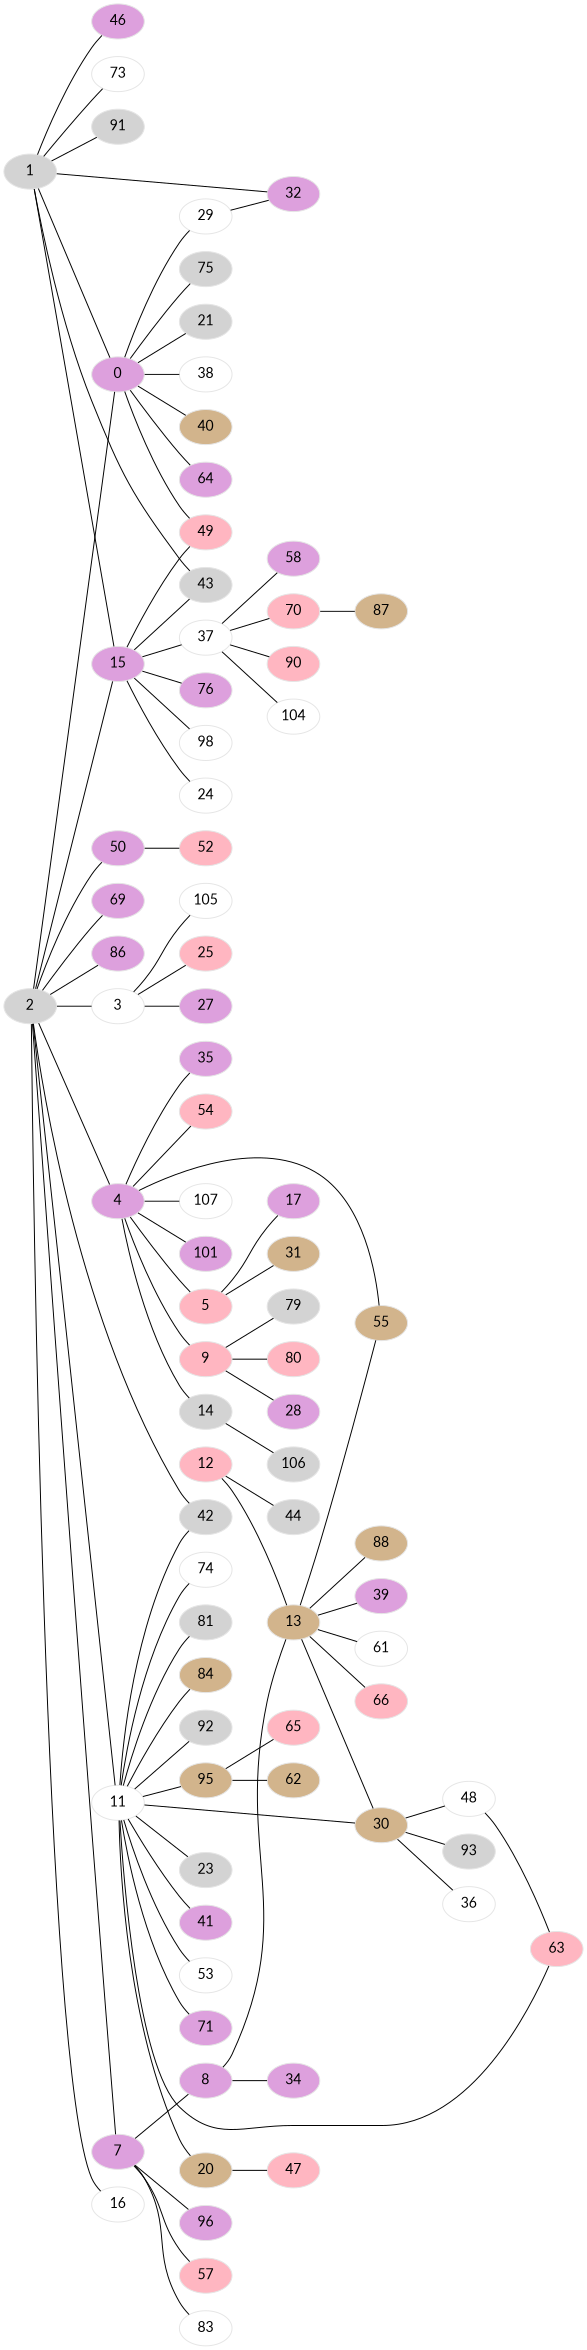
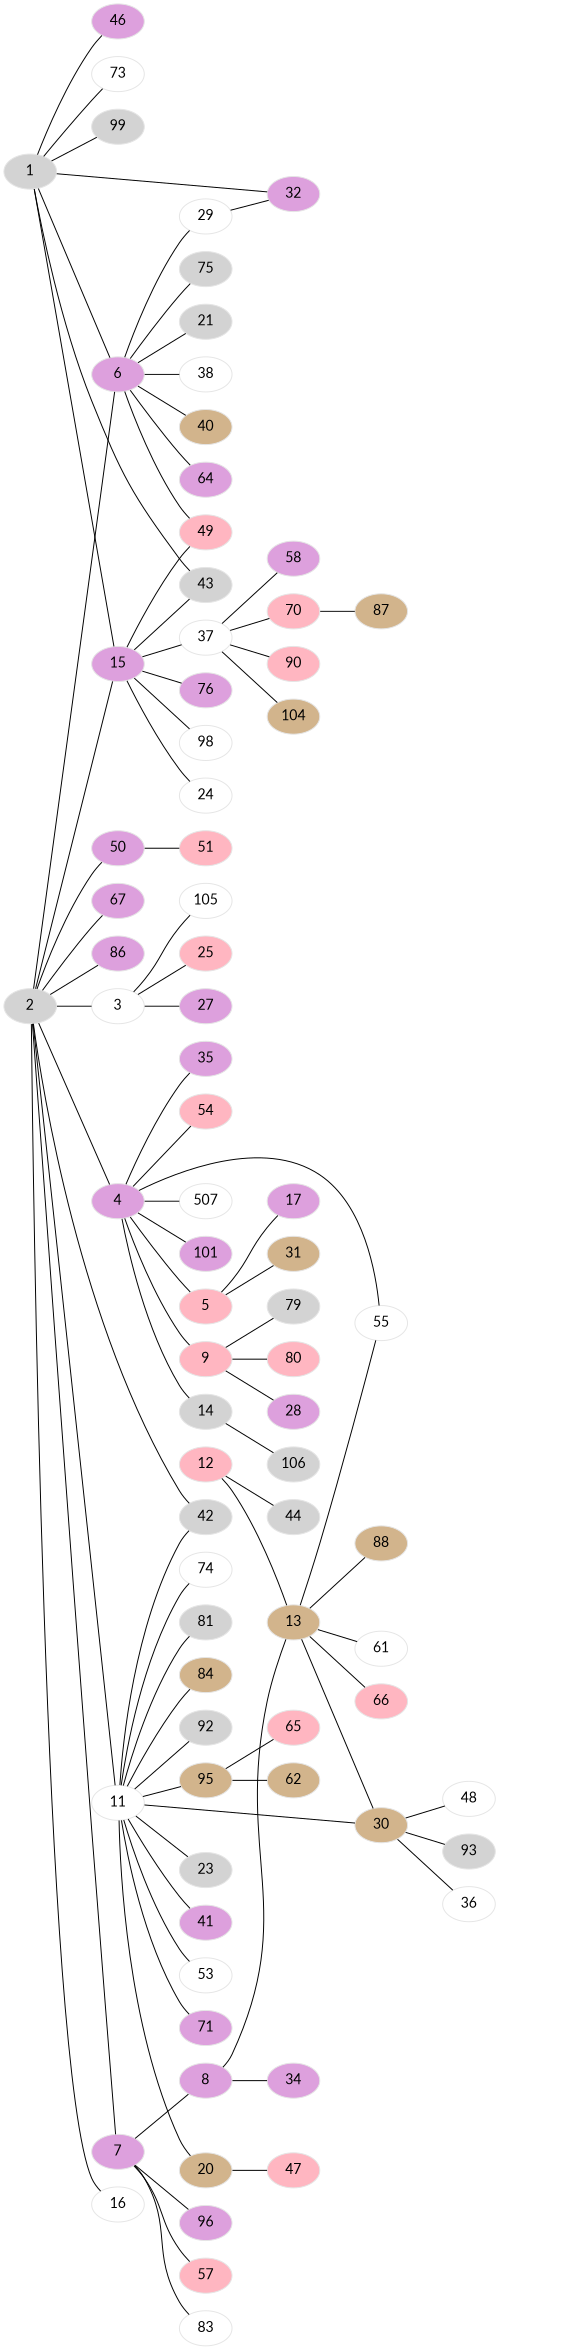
node "91": label "91" -> "99"
node "0": label "0" -> "6"
node "104": fillcolor white -> tan
node "52": label "52" -> "51"
node "69": label "69" -> "67"
node "107": label "107" -> "507"
node "55": fillcolor tan -> white
node "39": removed
node "63": removed
